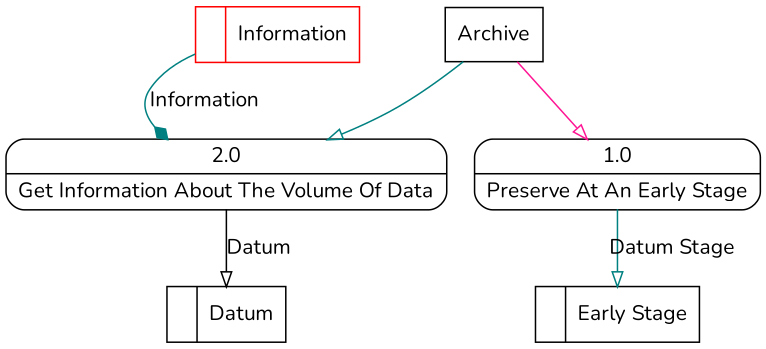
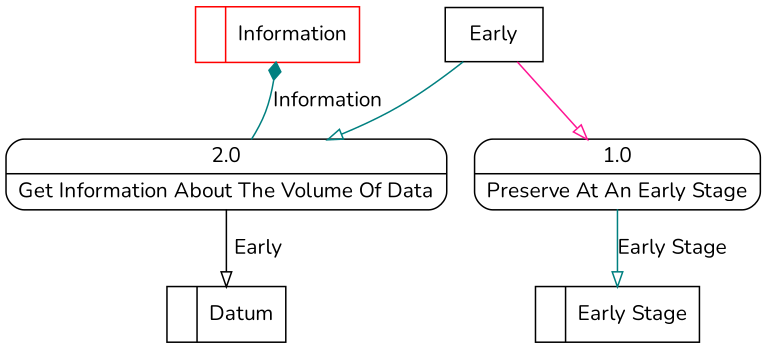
node "Archive": label "Archive" -> "Early"
edge "Information" -> "2.0": reversed
edge "2.0" -> "Datum": label "Datum" -> "Early"
edge "1.0" -> "Early Stage": label "Datum Stage" -> "Early Stage"
